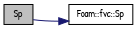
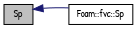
edge "Sp" -> "Foam::fvc::Sp": reversed
